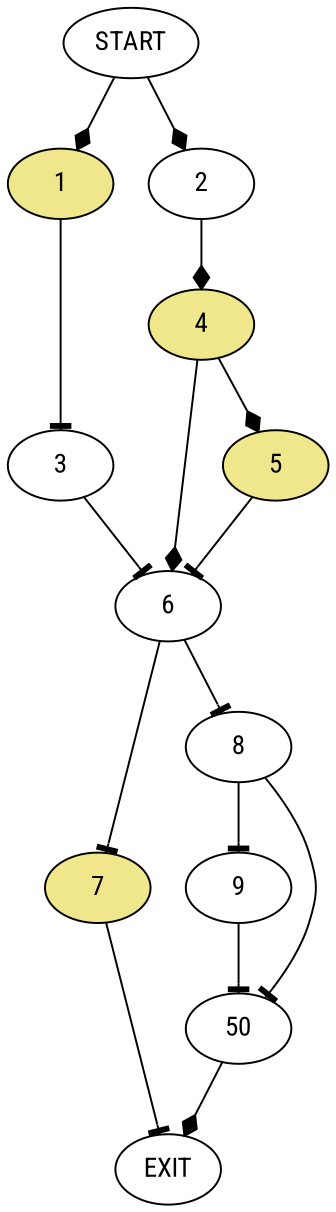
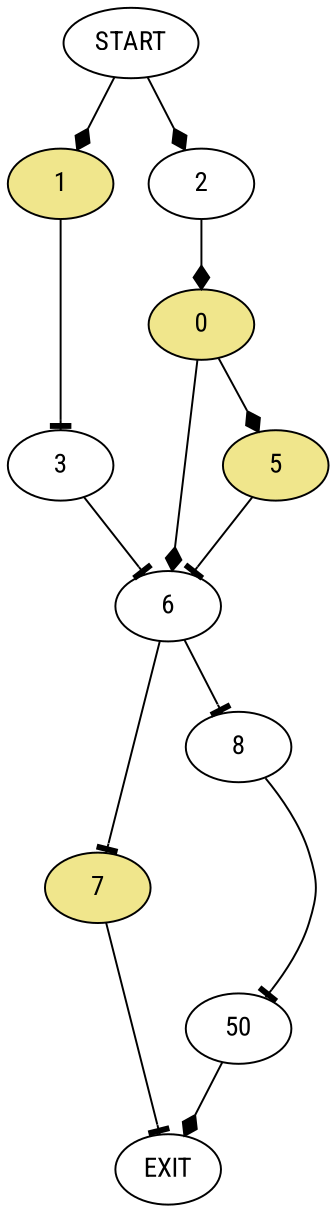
node "4": label "4" -> "0"
node "9": removed
